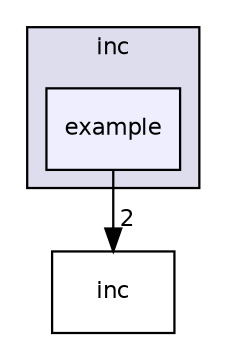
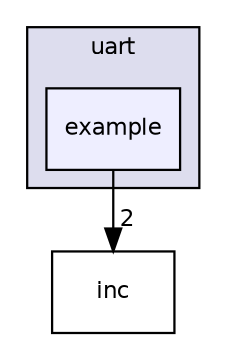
cluster "inc": label "inc" -> "uart"
